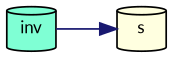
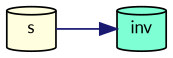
edge "inv" -> "s": reversed
